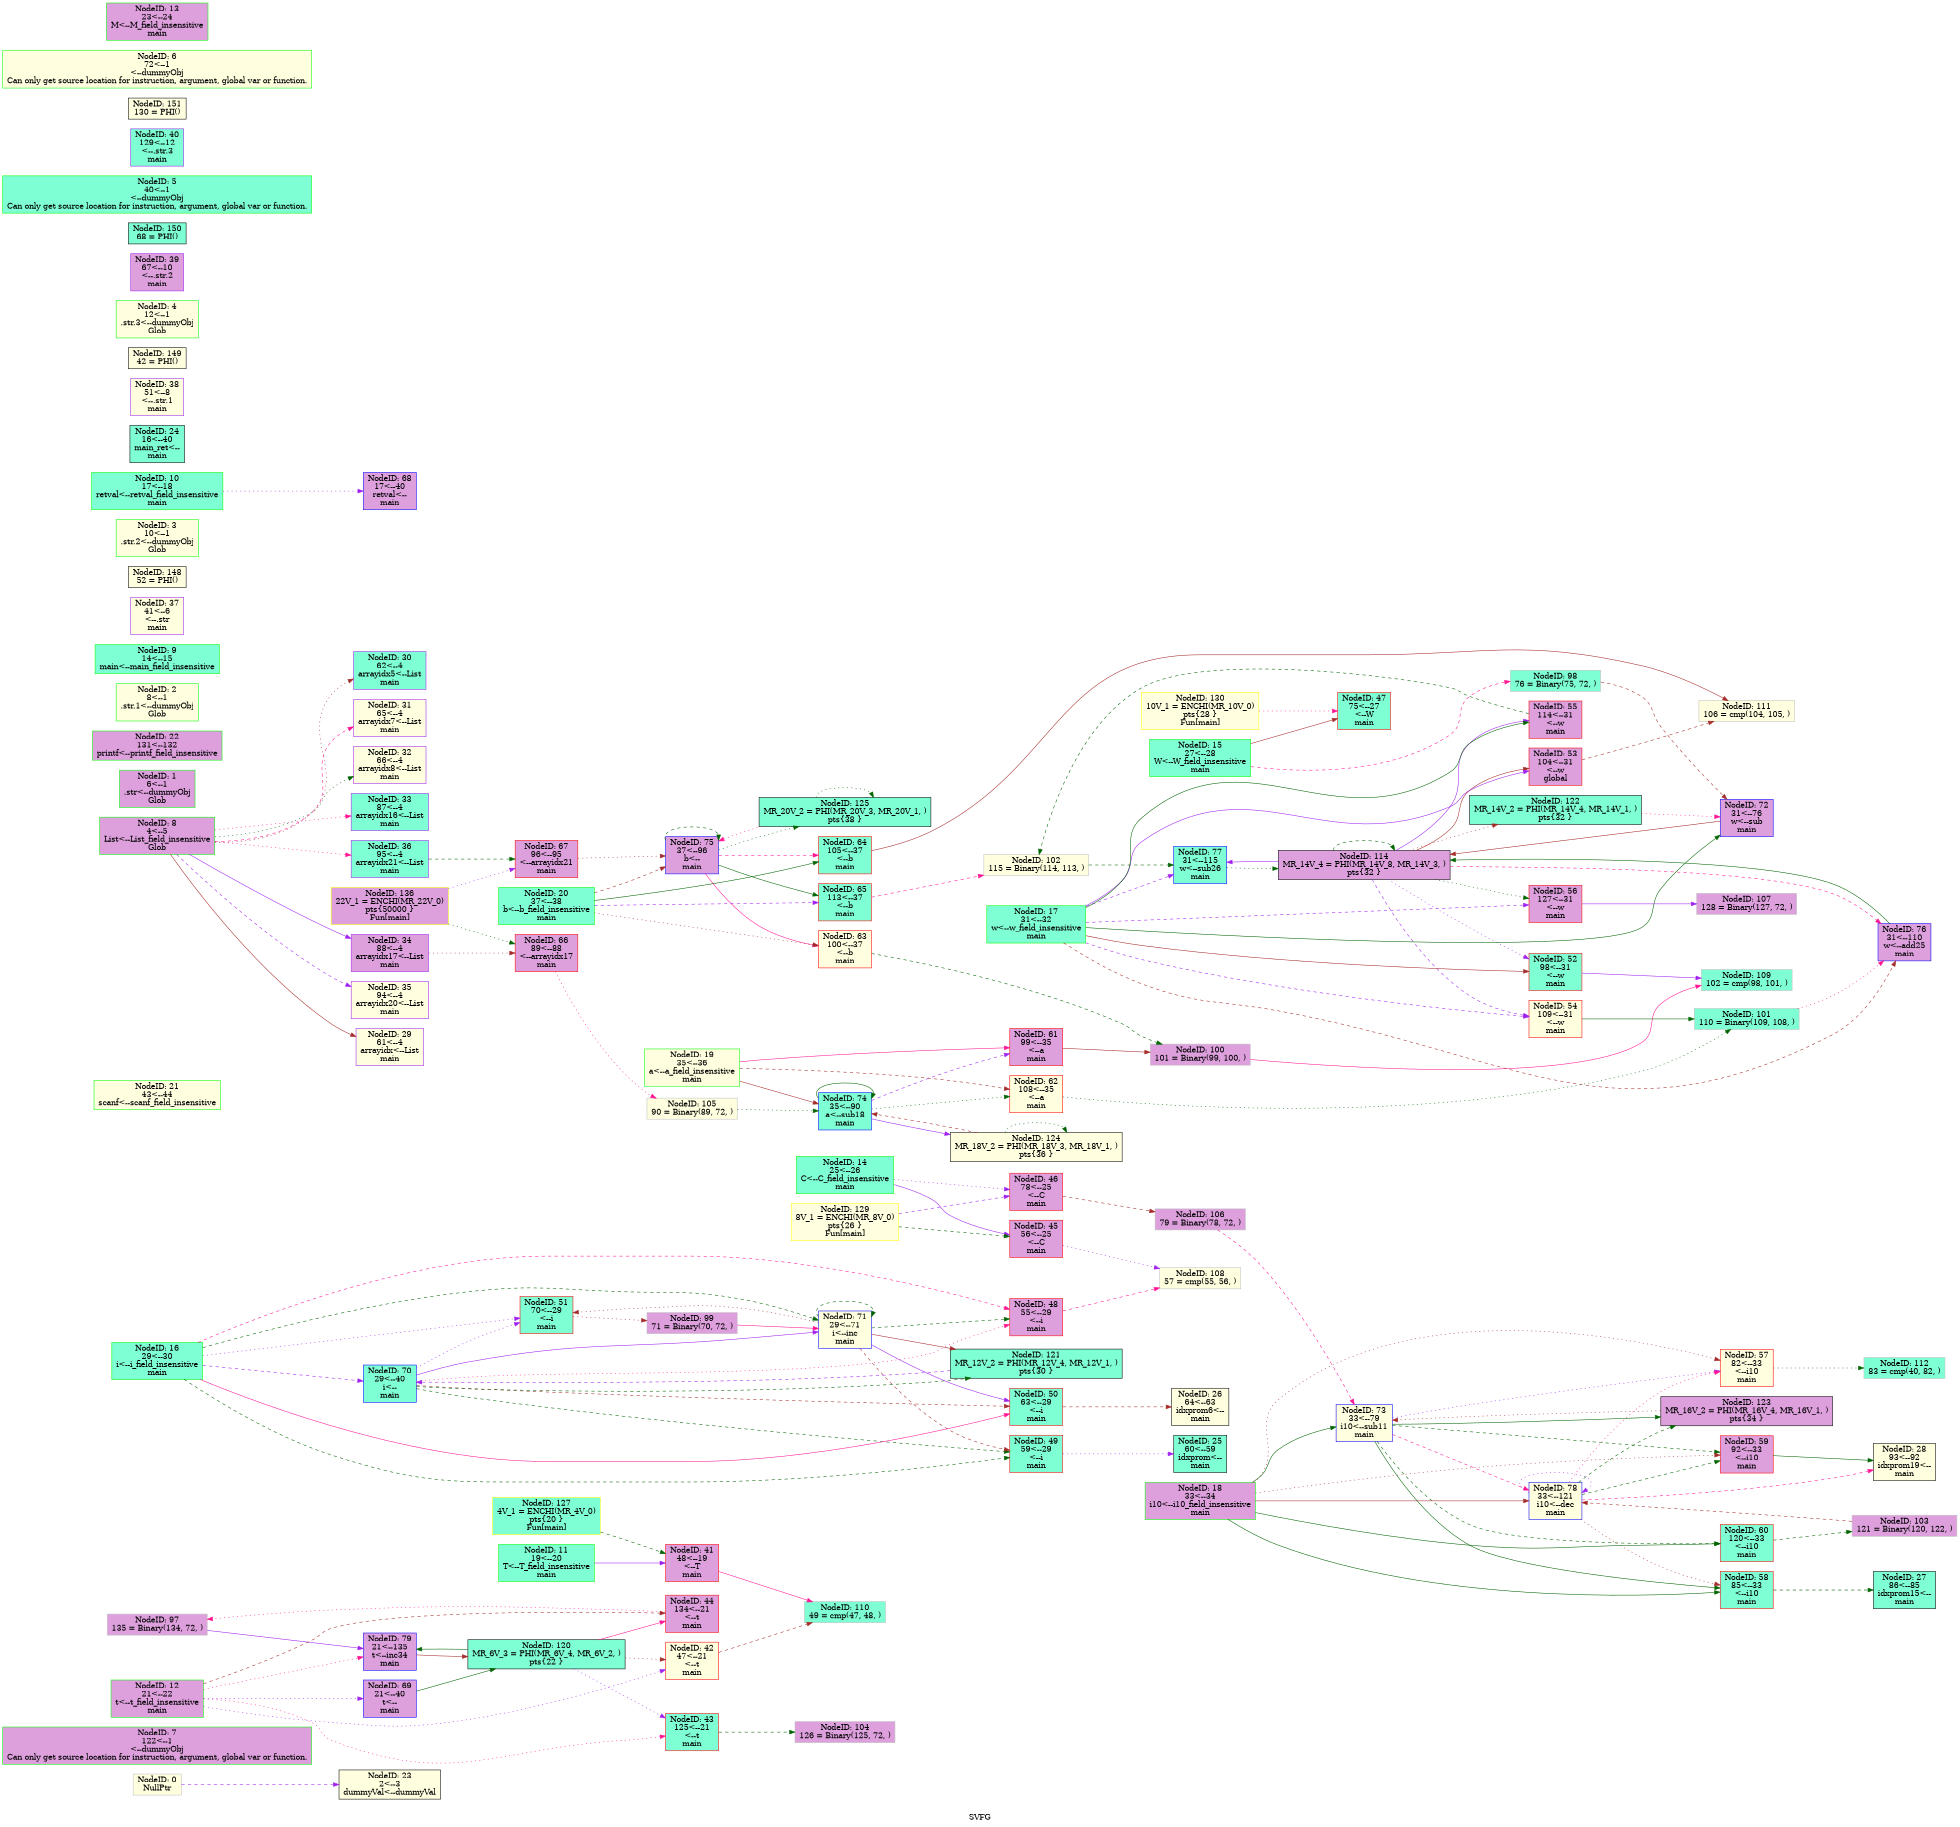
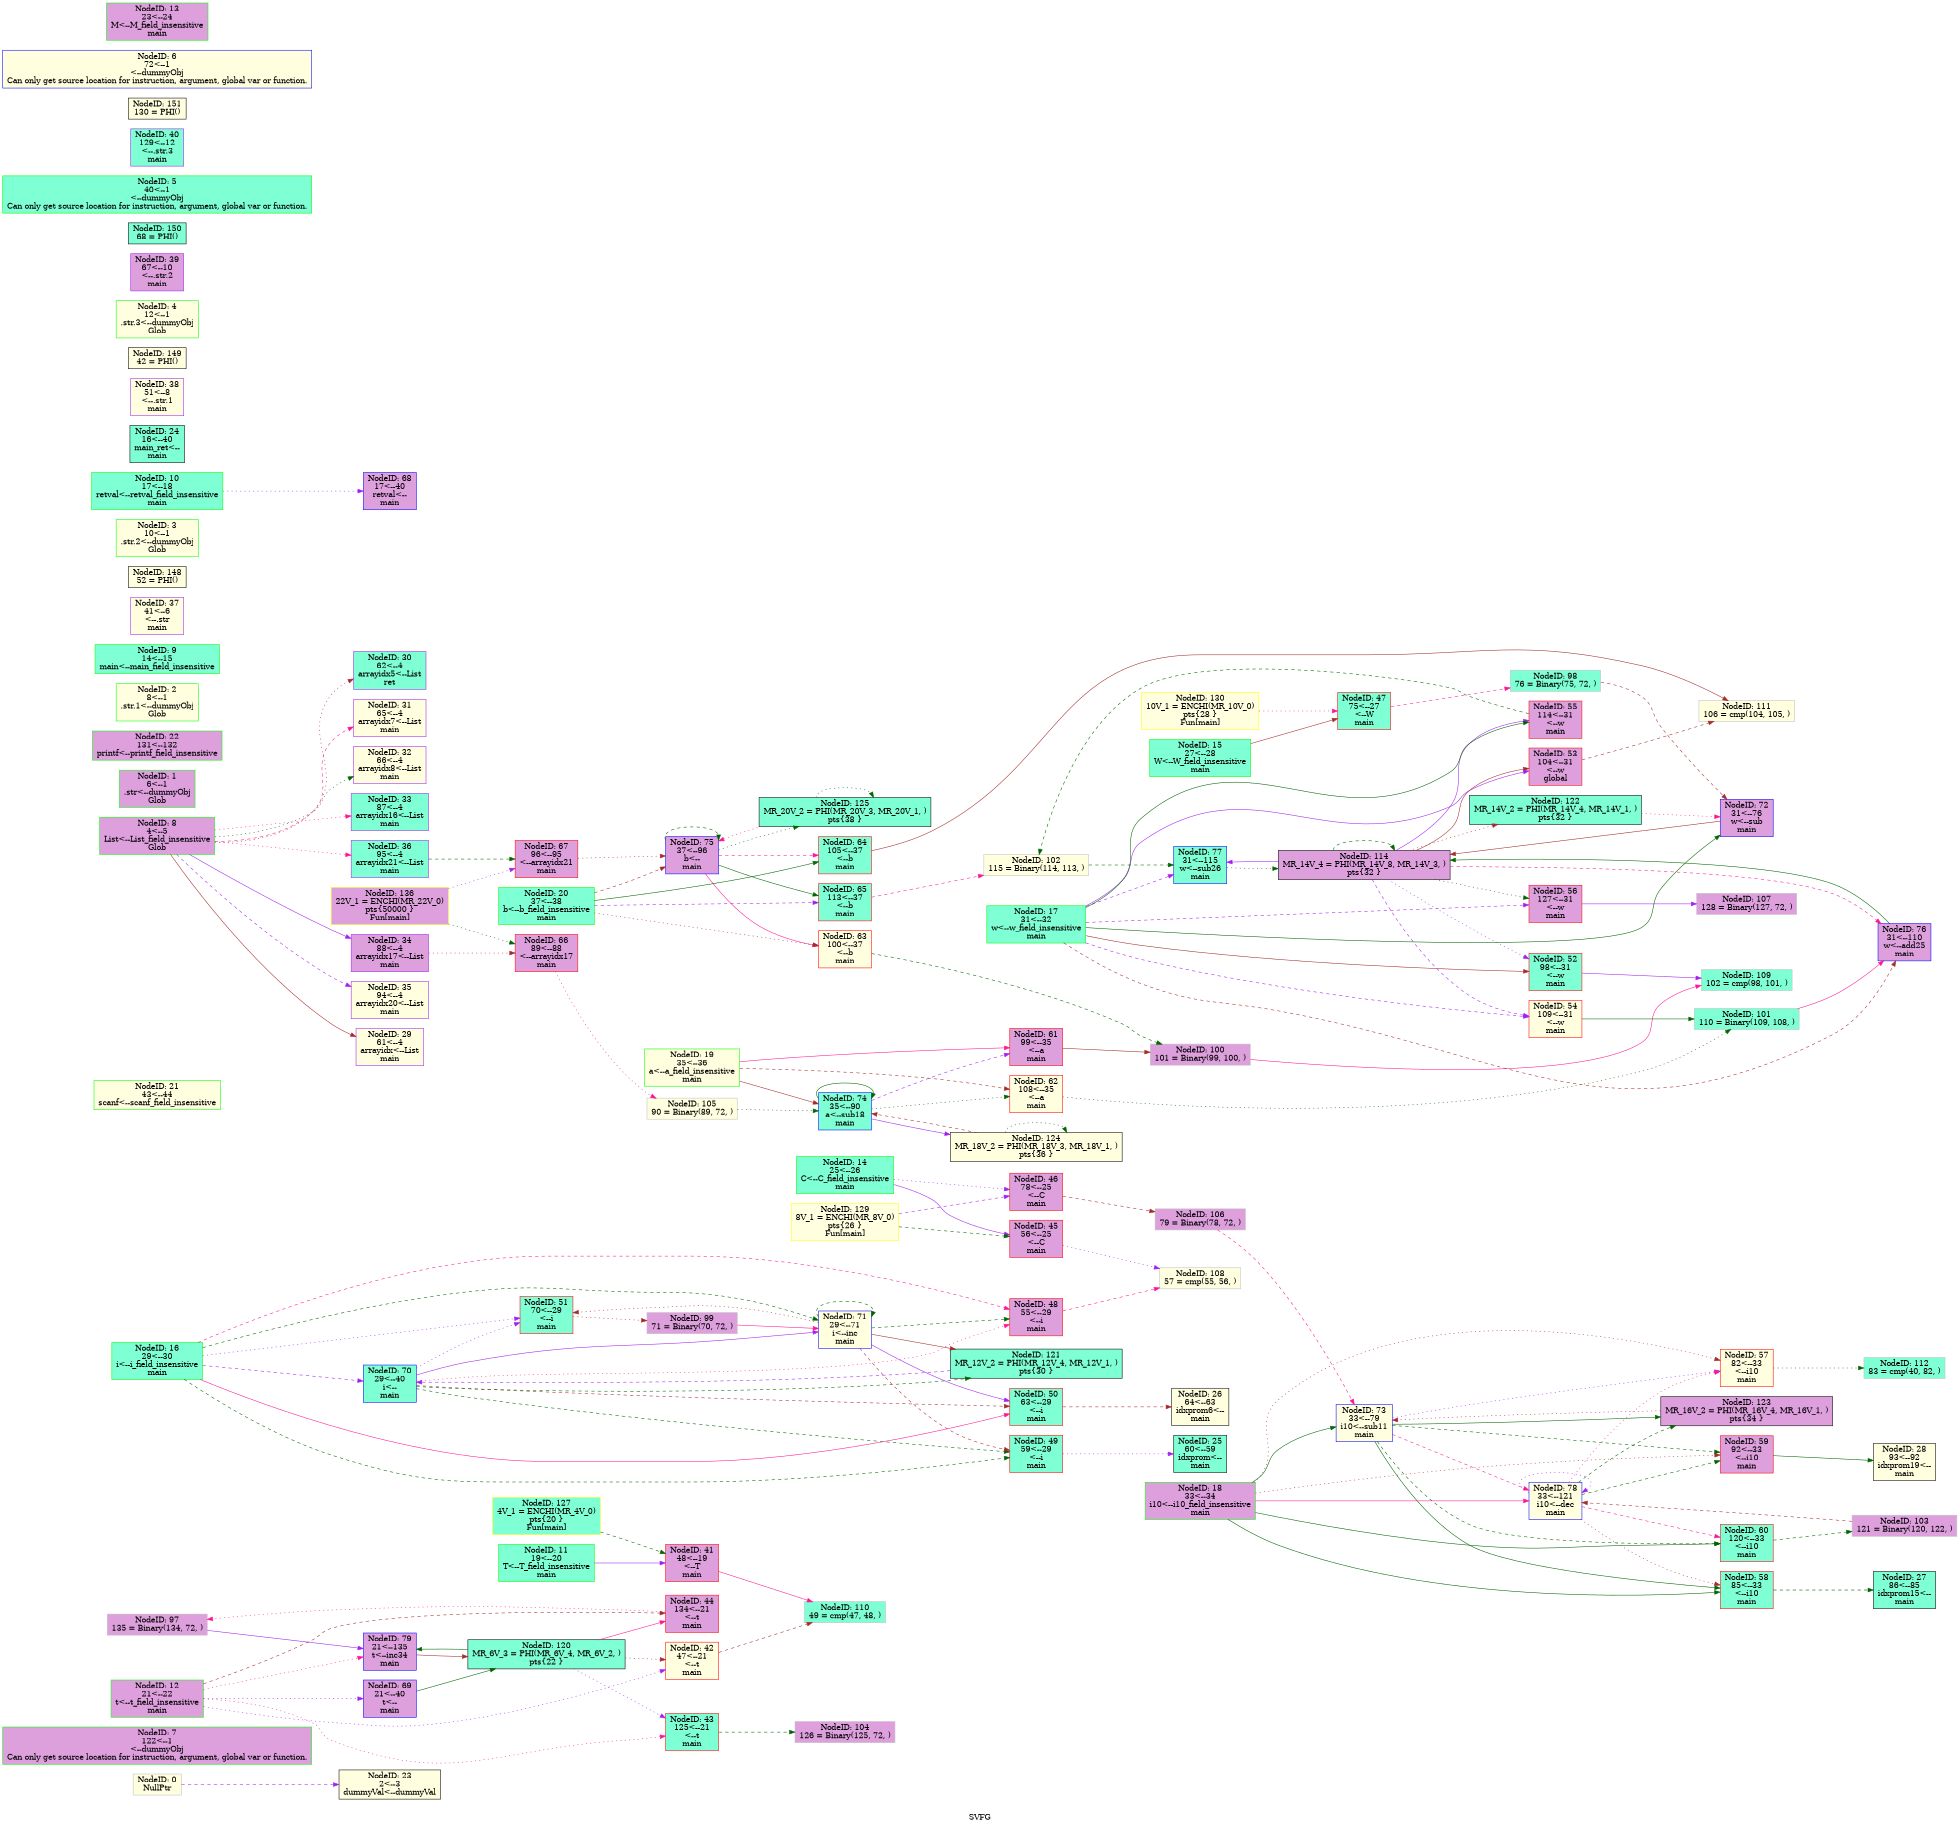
node "NodeID: 6": color green -> blue
node "NodeID: 30": text "main" -> "ret"
edge "NodeID: 15" -> "NodeID: 98": now "NodeID: 47" -> "NodeID: 98"
edge "NodeID: 101" -> "NodeID: 76": style dotted -> solid
edge "NodeID: 78" -> "NodeID: 28": now "NodeID: 78" -> "NodeID: 60"
edge "NodeID: 18" -> "NodeID: 78": color brown -> deeppink
